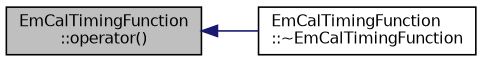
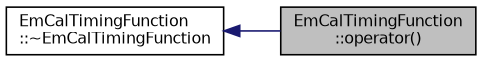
edge "EmCalTimingFunction ::~EmCalTimingFunction" -> "EmCalTimingFunction ::operator()": reversed
